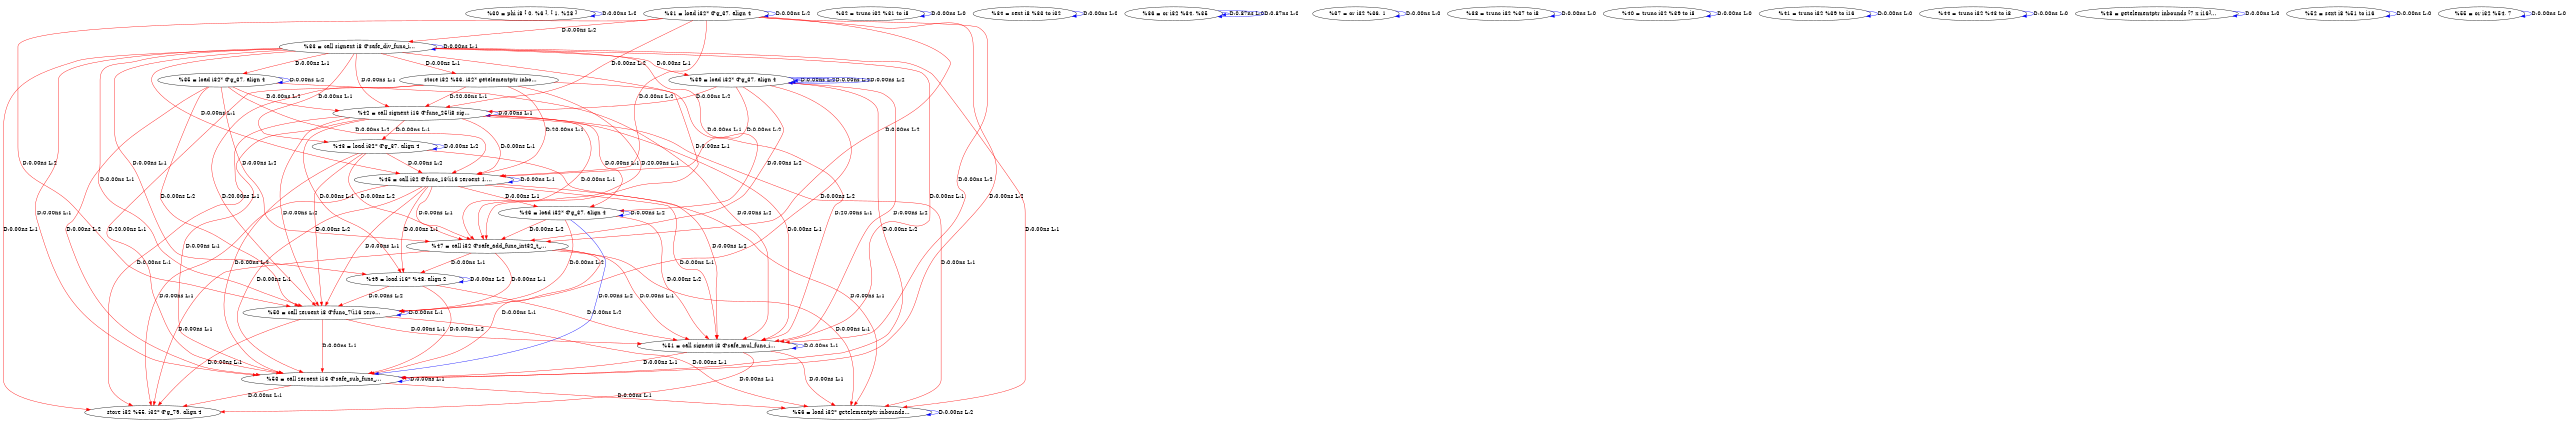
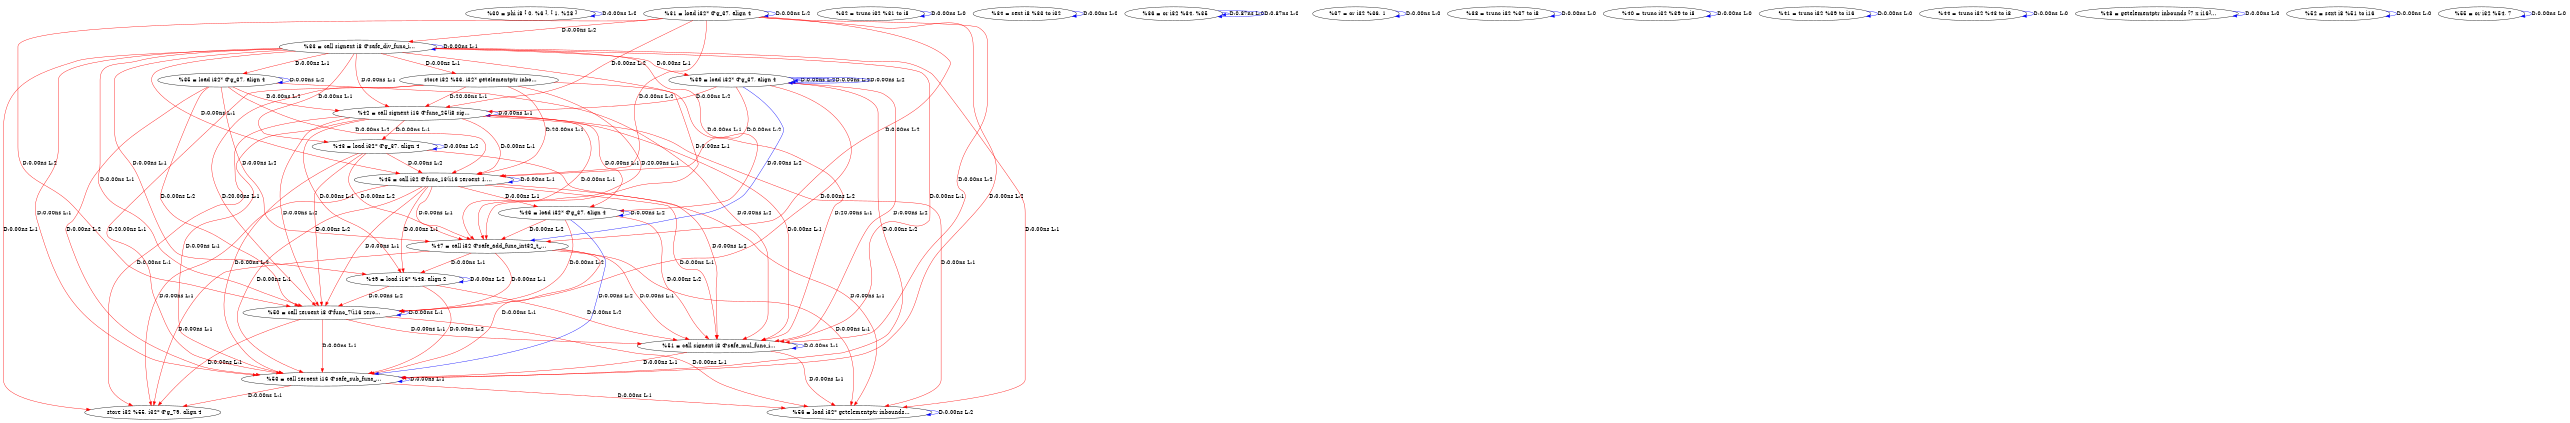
edge "%39 = load i32* @g_37, align 4" -> "%47 = call i32 @safe_add_func_int32_t_...": color red -> blue
edge "%51 = call signext i8 @safe_mul_func_i..." -> "store i32 %55, i32* @g_79, align 4": removed, label "D:0.00ns L:1"
